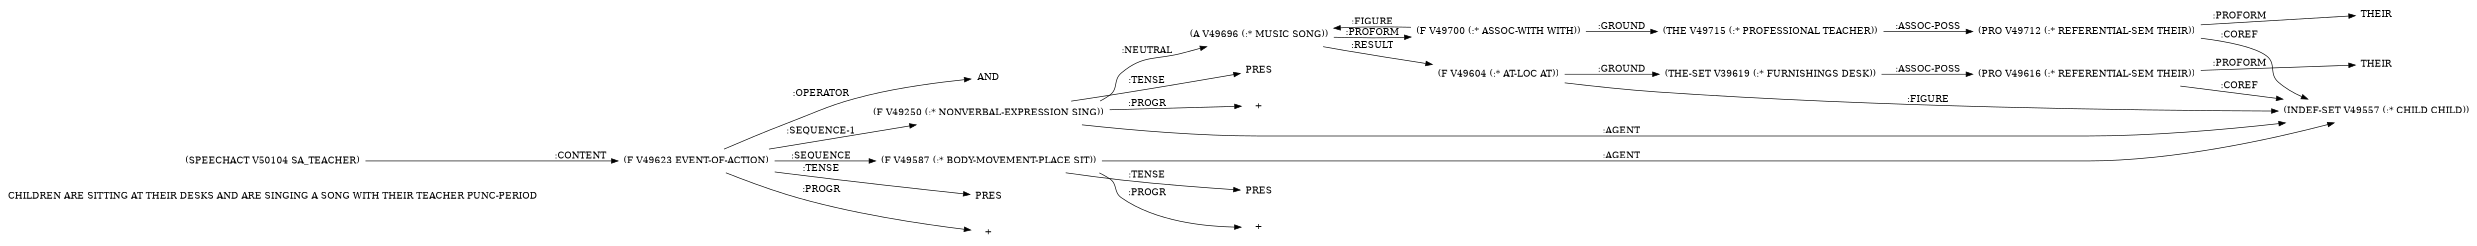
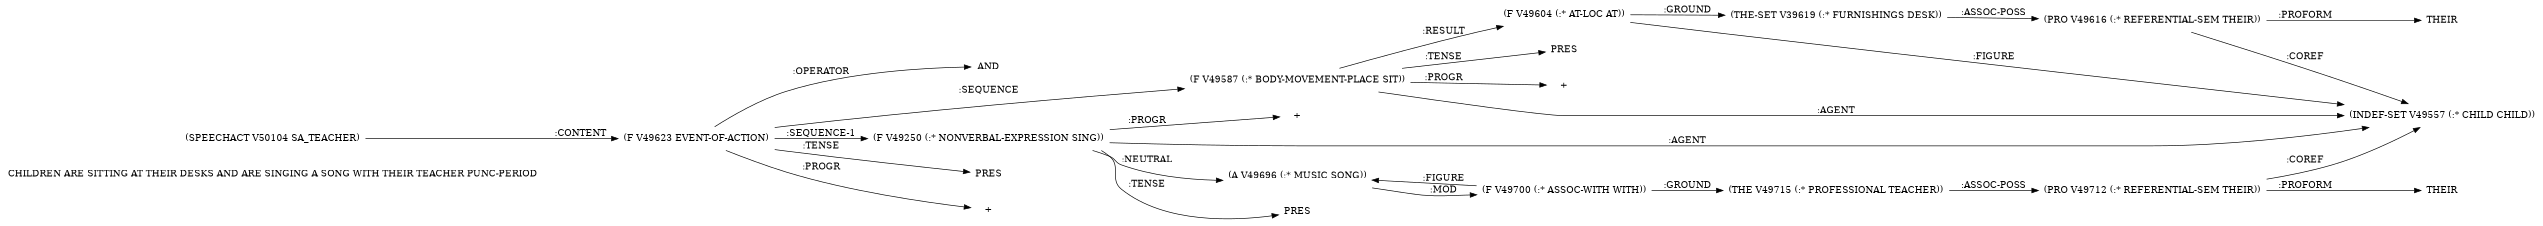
edge "(A V49696 (:* MUSIC SONG))" -> "(F V49700 (:* ASSOC-WITH WITH))": label ":PROFORM" -> ":MOD"
edge "(A V49696 (:* MUSIC SONG))" -> "(F V49604 (:* AT-LOC AT))": now "(F V49587 (:* BODY-MOVEMENT-PLACE SIT))" -> "(F V49604 (:* AT-LOC AT))"
